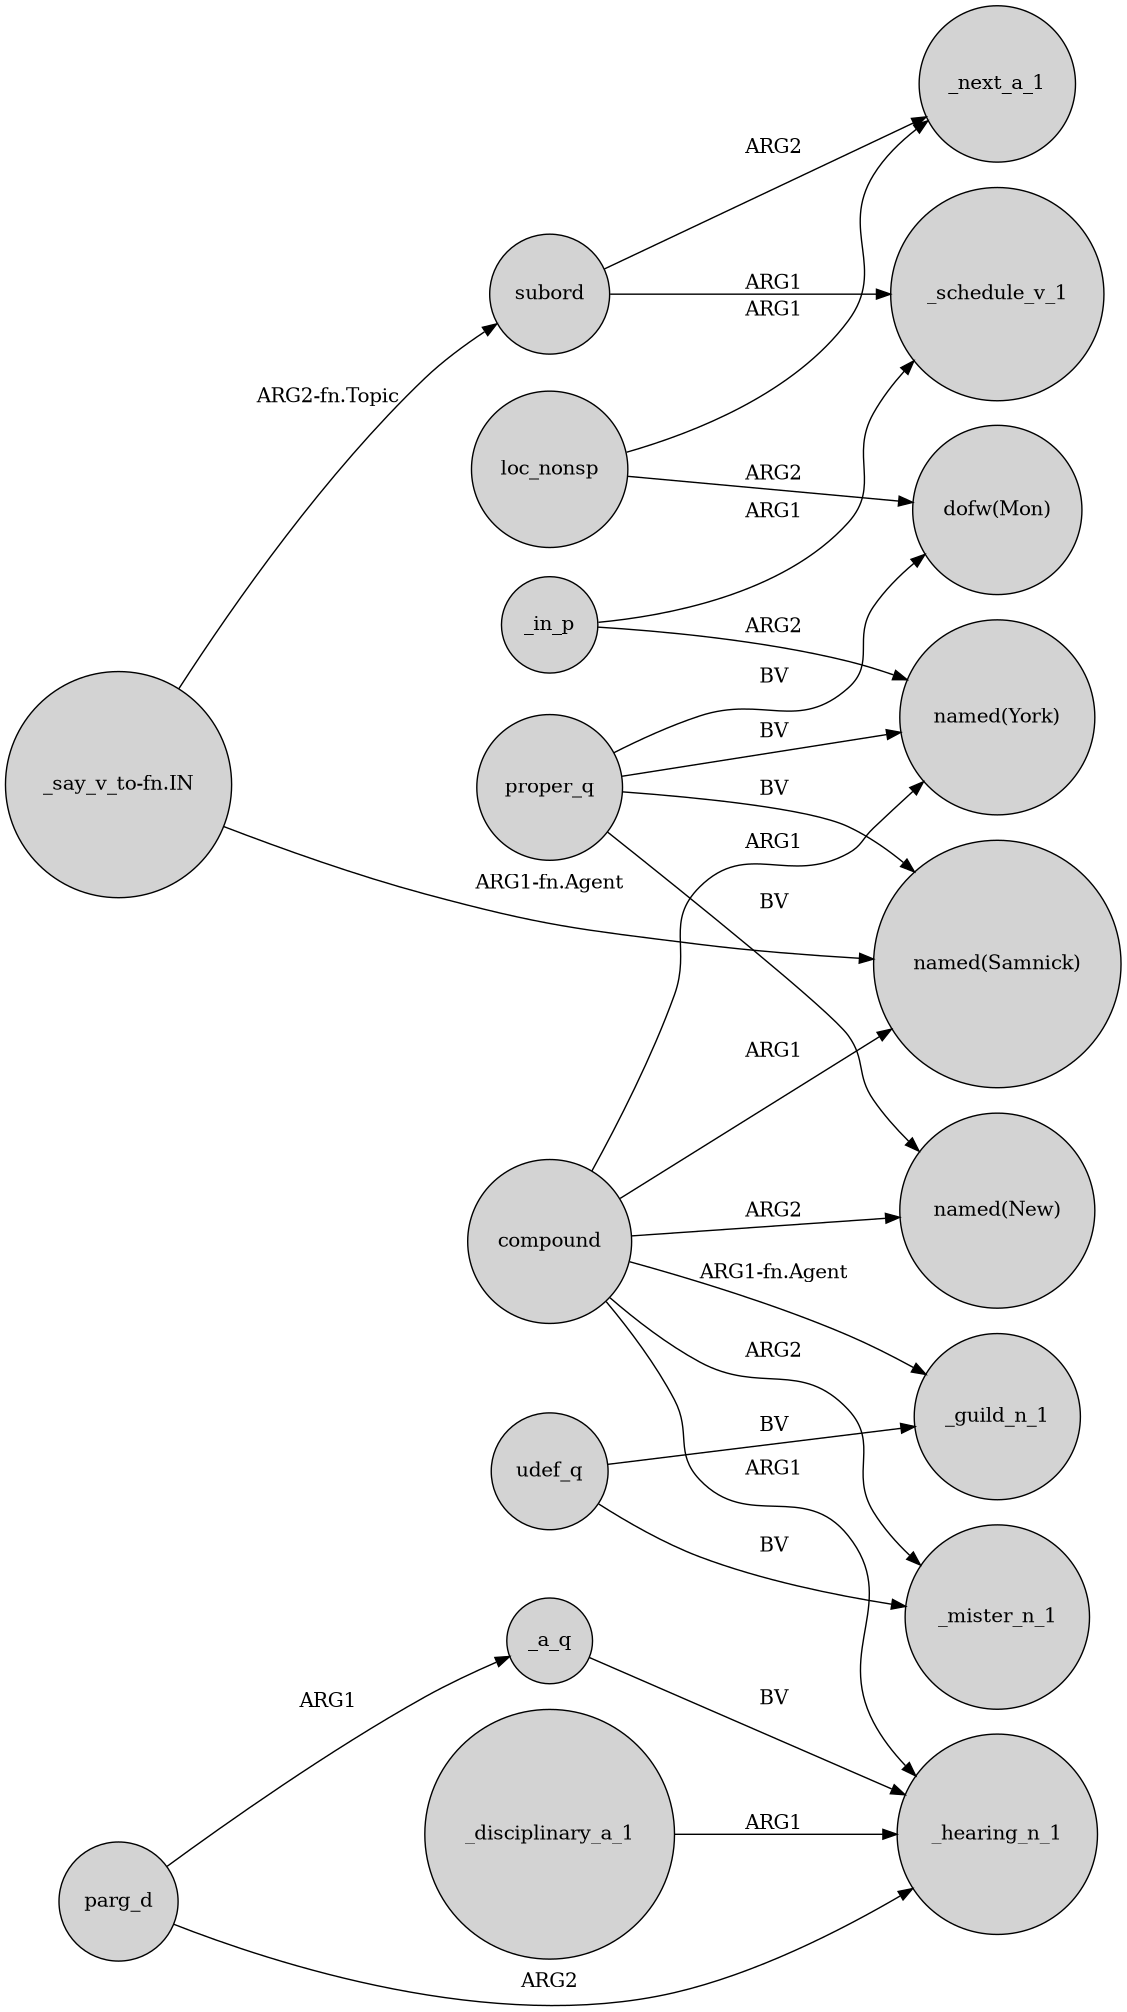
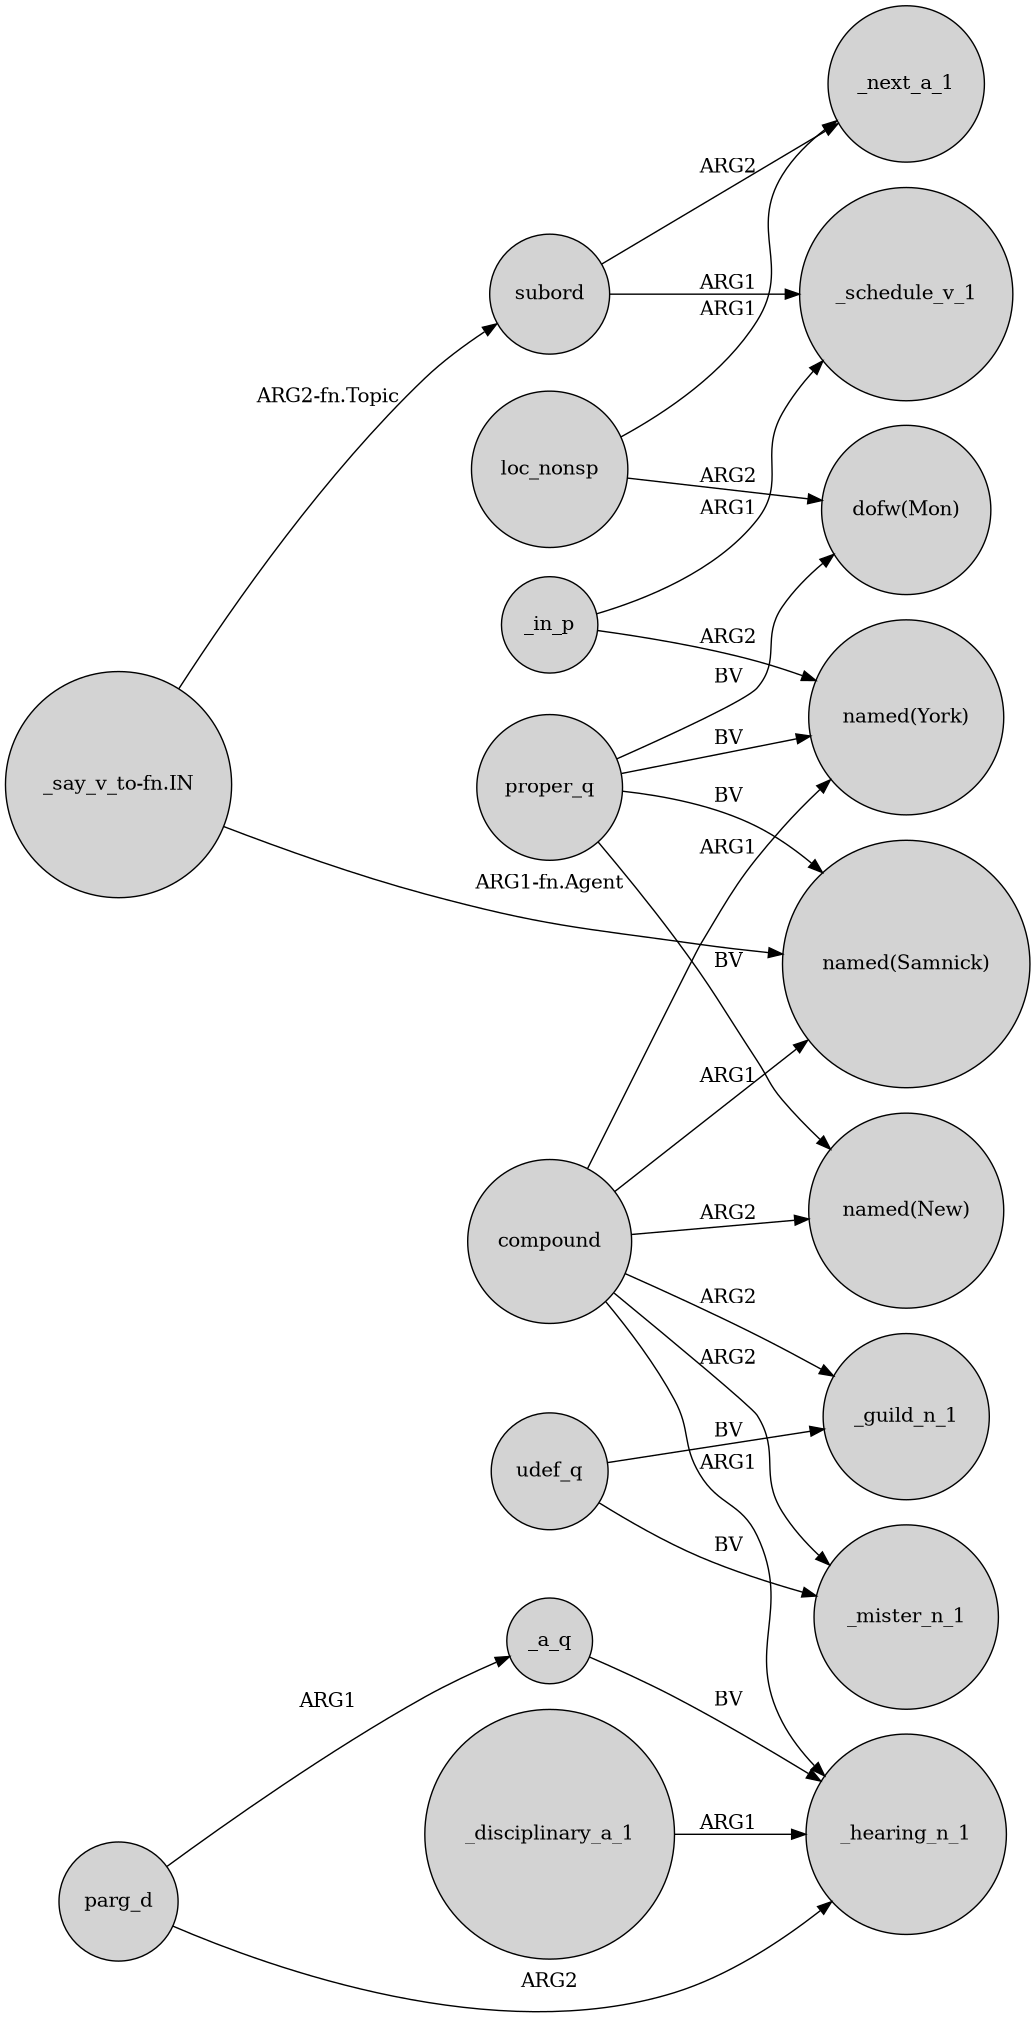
edge "compound" -> "_guild_n_1": label "ARG1-fn.Agent" -> "ARG2"
